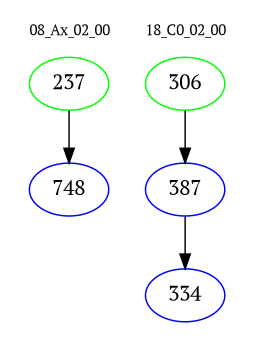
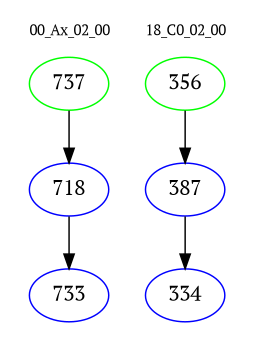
cluster "08_Ax_02_00": label "08_Ax_02_00" -> "00_Ax_02_00"
node "237": label "237" -> "737"
node "306": label "306" -> "356"
node "748": label "748" -> "718"
node "733": added
